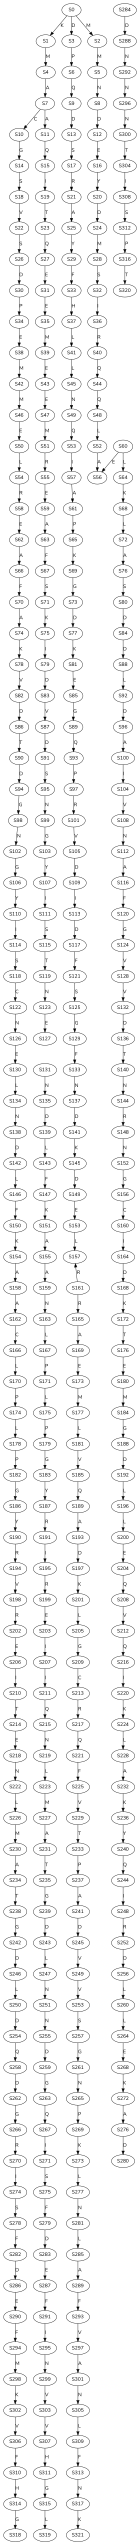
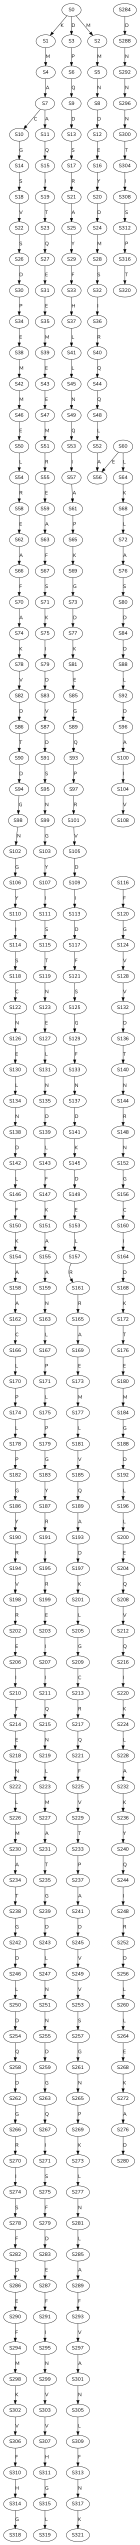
node "S112": removed
edge "S127" -> "S131": added, label "L"
edge "S161" -> "S157": reversed
